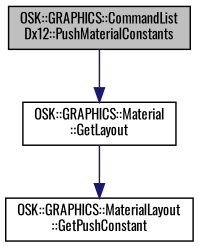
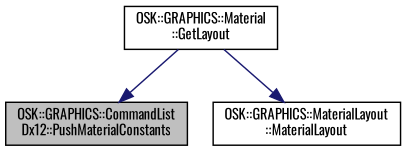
edge "OSK::GRAPHICS::CommandList Dx12::PushMaterialConstants" -> "OSK::GRAPHICS::Material ::GetLayout": reversed
node "OSK::GRAPHICS::MaterialLayout ::GetPushConstant": label "OSK::GRAPHICS::MaterialLayout ::GetPushConstant" -> "OSK::GRAPHICS::MaterialLayout ::MaterialLayout"
